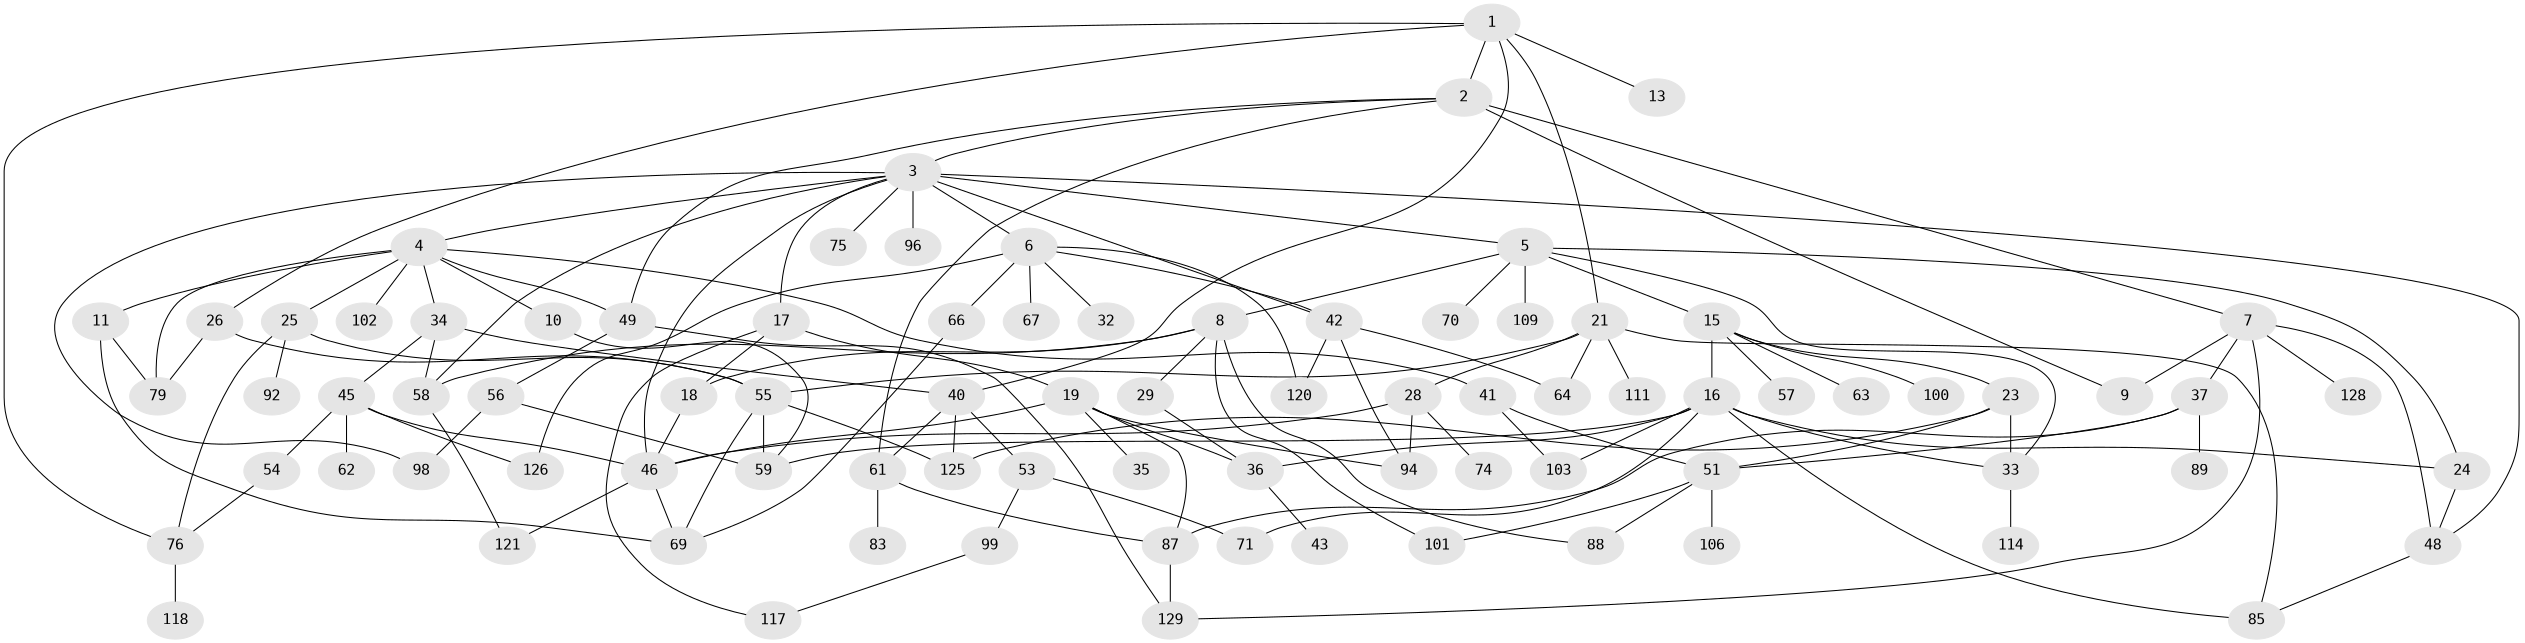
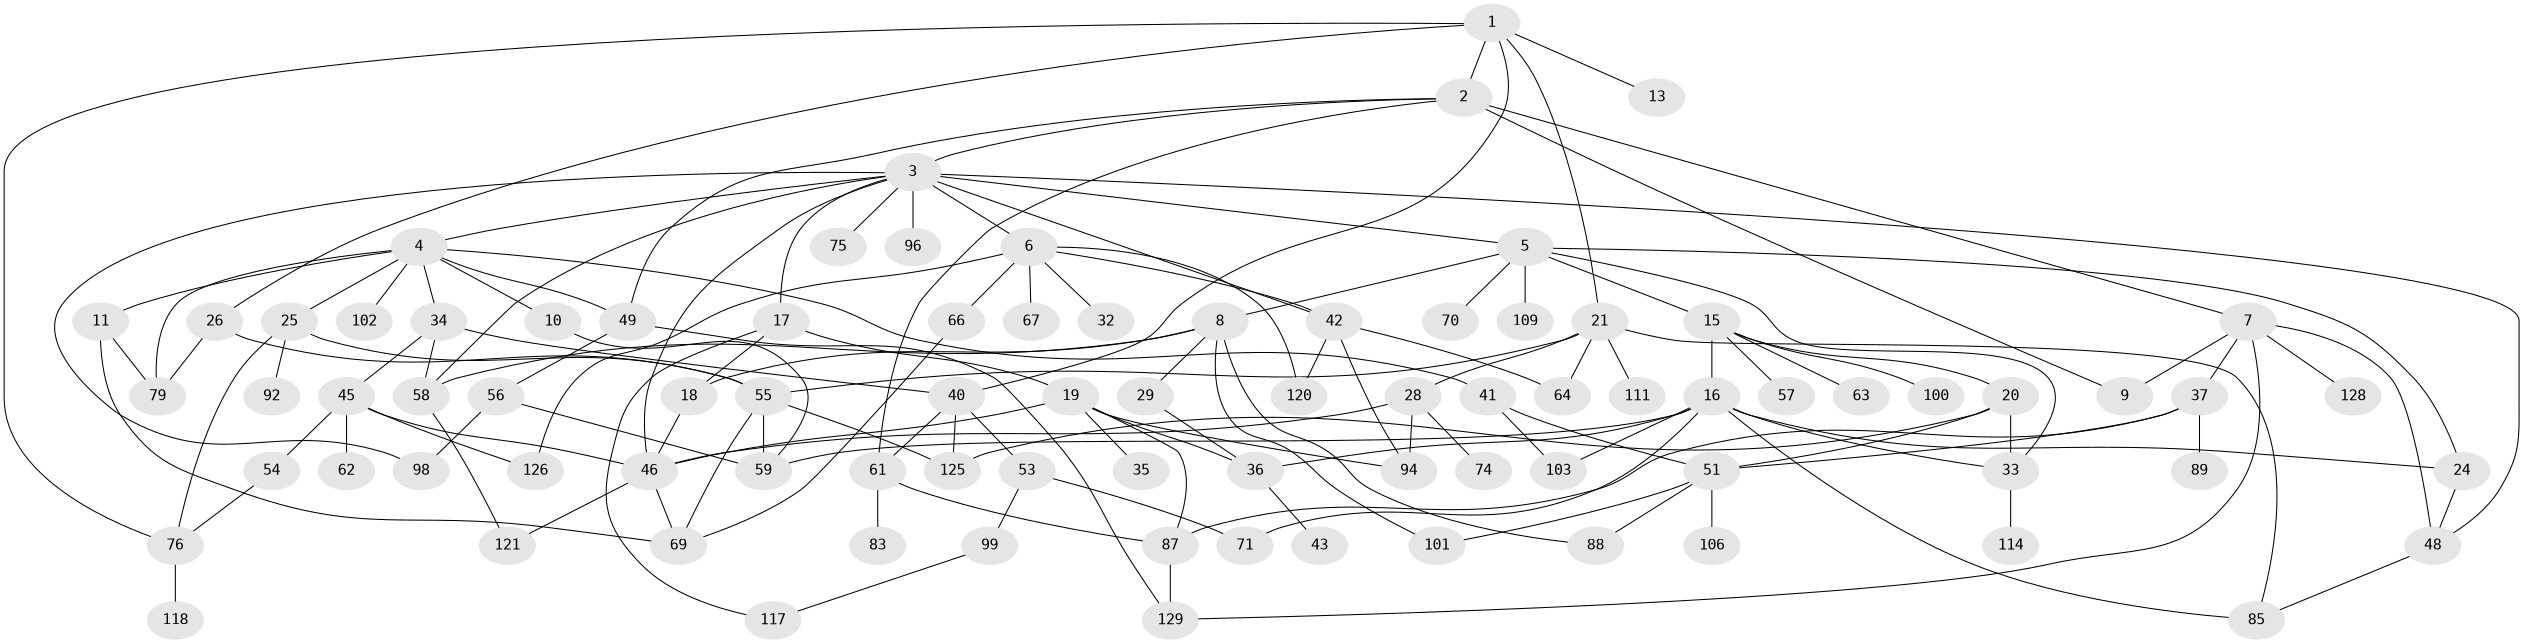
node "23": label "23" -> "20"
